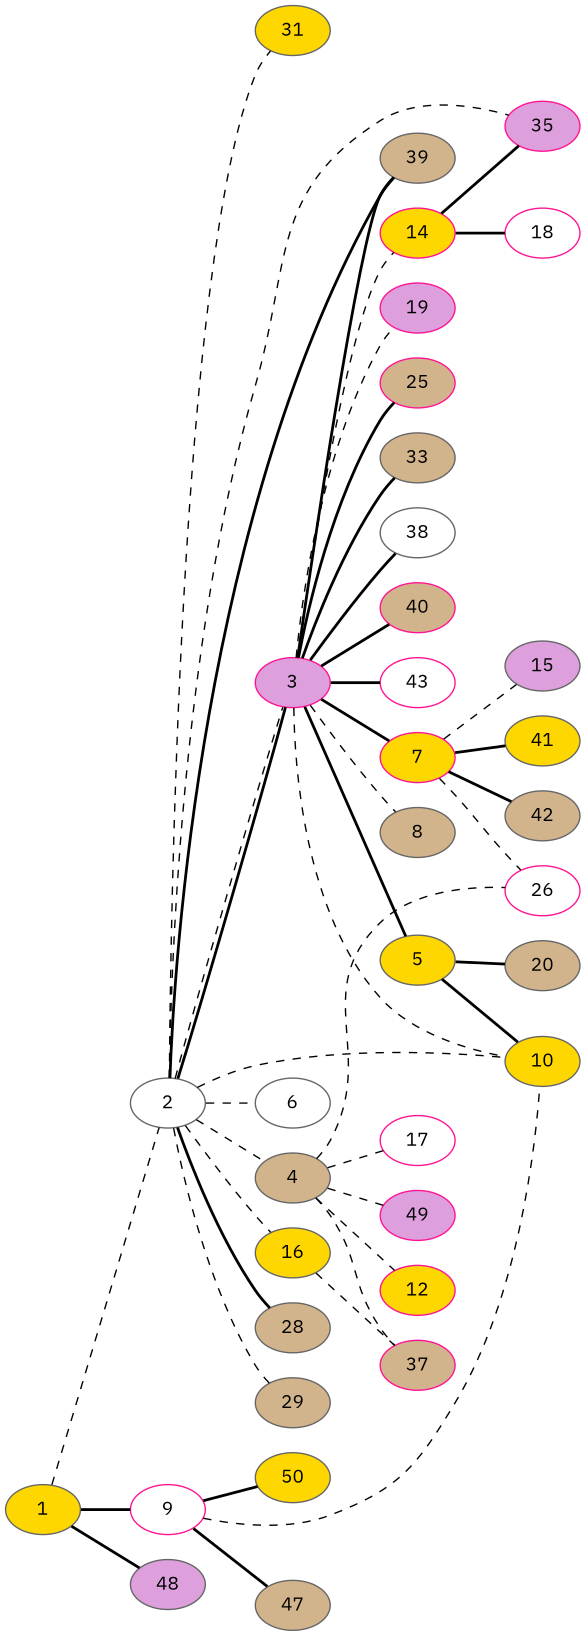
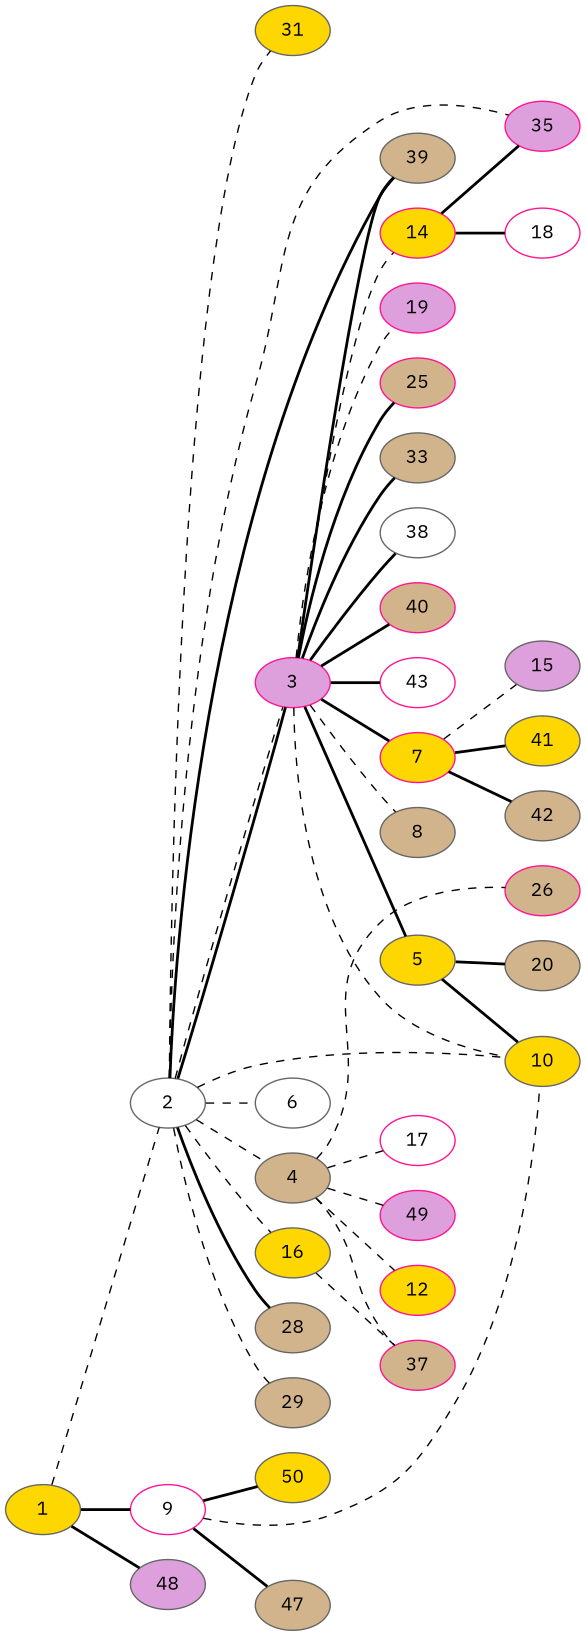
edge "7" -- "26": removed
node "26": fillcolor white -> tan
